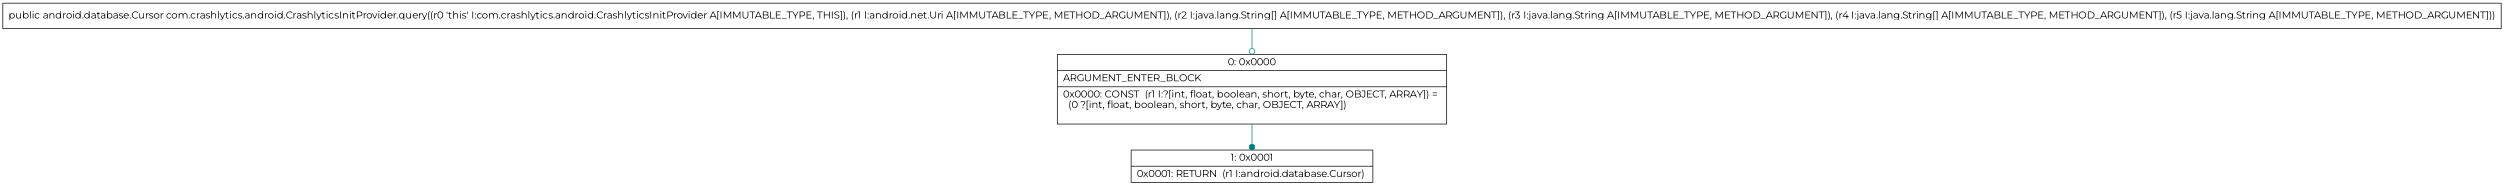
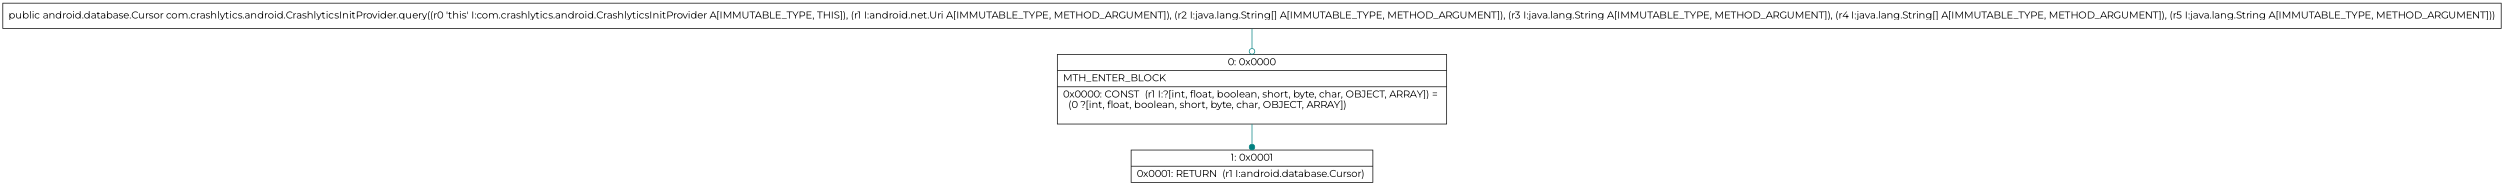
node "0: 0x0000": text "ARGUMENT_ENTER_BLOCK" -> "MTH_ENTER_BLOCK"
